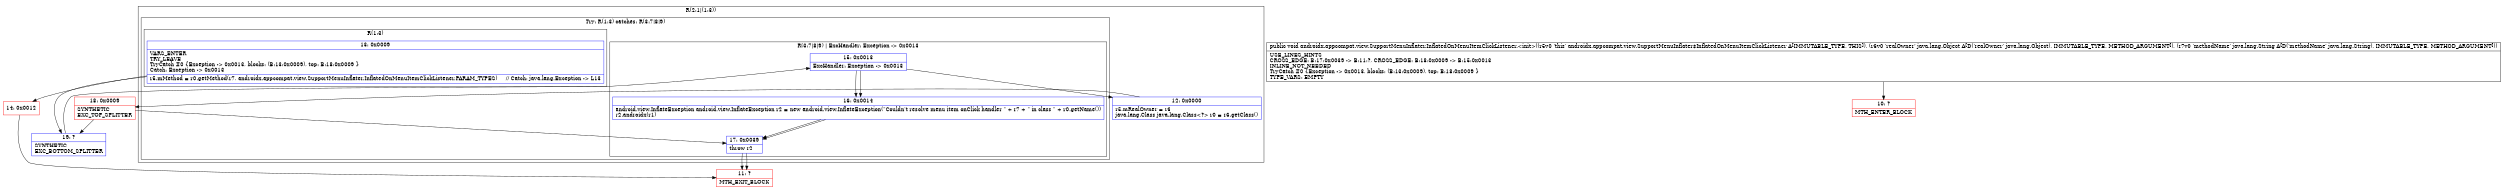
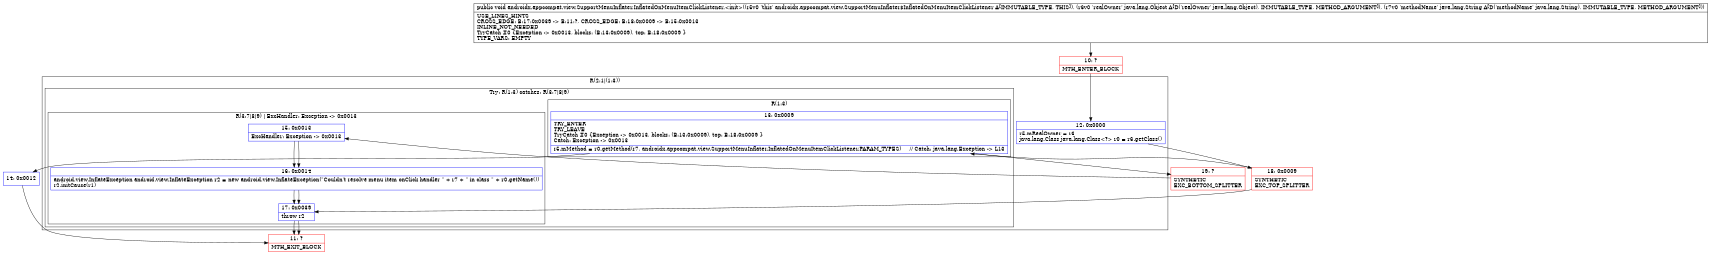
node "13: 0x0009": text "VARS_ENTER" -> "TRY_ENTER"
edge "15: 0x0013" -> "12: 0x0000": now "10: ?" -> "12: 0x0000"
node "14: 0x0012": color red -> blue
node "16: 0x0014": text "r2.androidx(r1)" -> "r2.initCause(r1)"
edge "18: 0x0009" -> "19: ?": now "18: 0x0009" -> "13: 0x0009"
node "19: ?": color blue -> red
